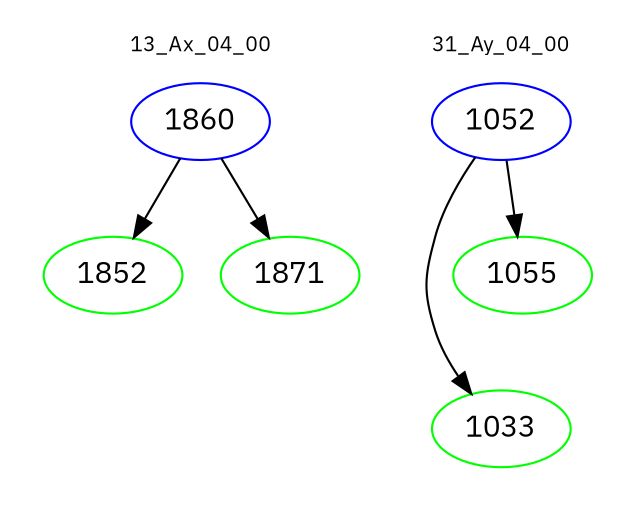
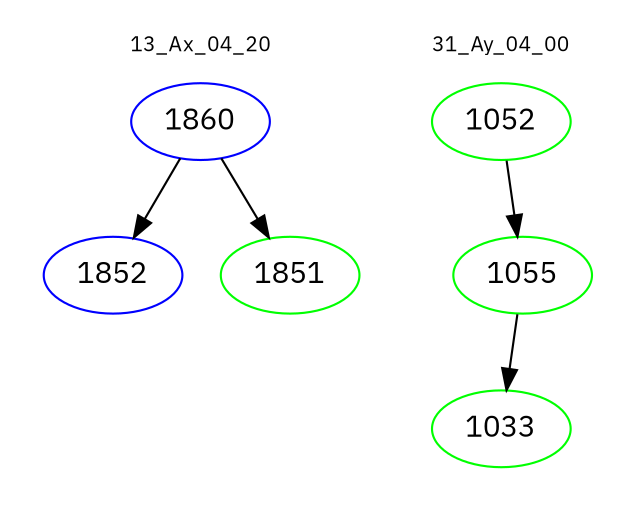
cluster "13_Ax_04_00": label "13_Ax_04_00" -> "13_Ax_04_20"
node "1052": color blue -> green
edge "1052" -> "1033": now "1055" -> "1033"
node "1852": color green -> blue
node "1871": label "1871" -> "1851"
